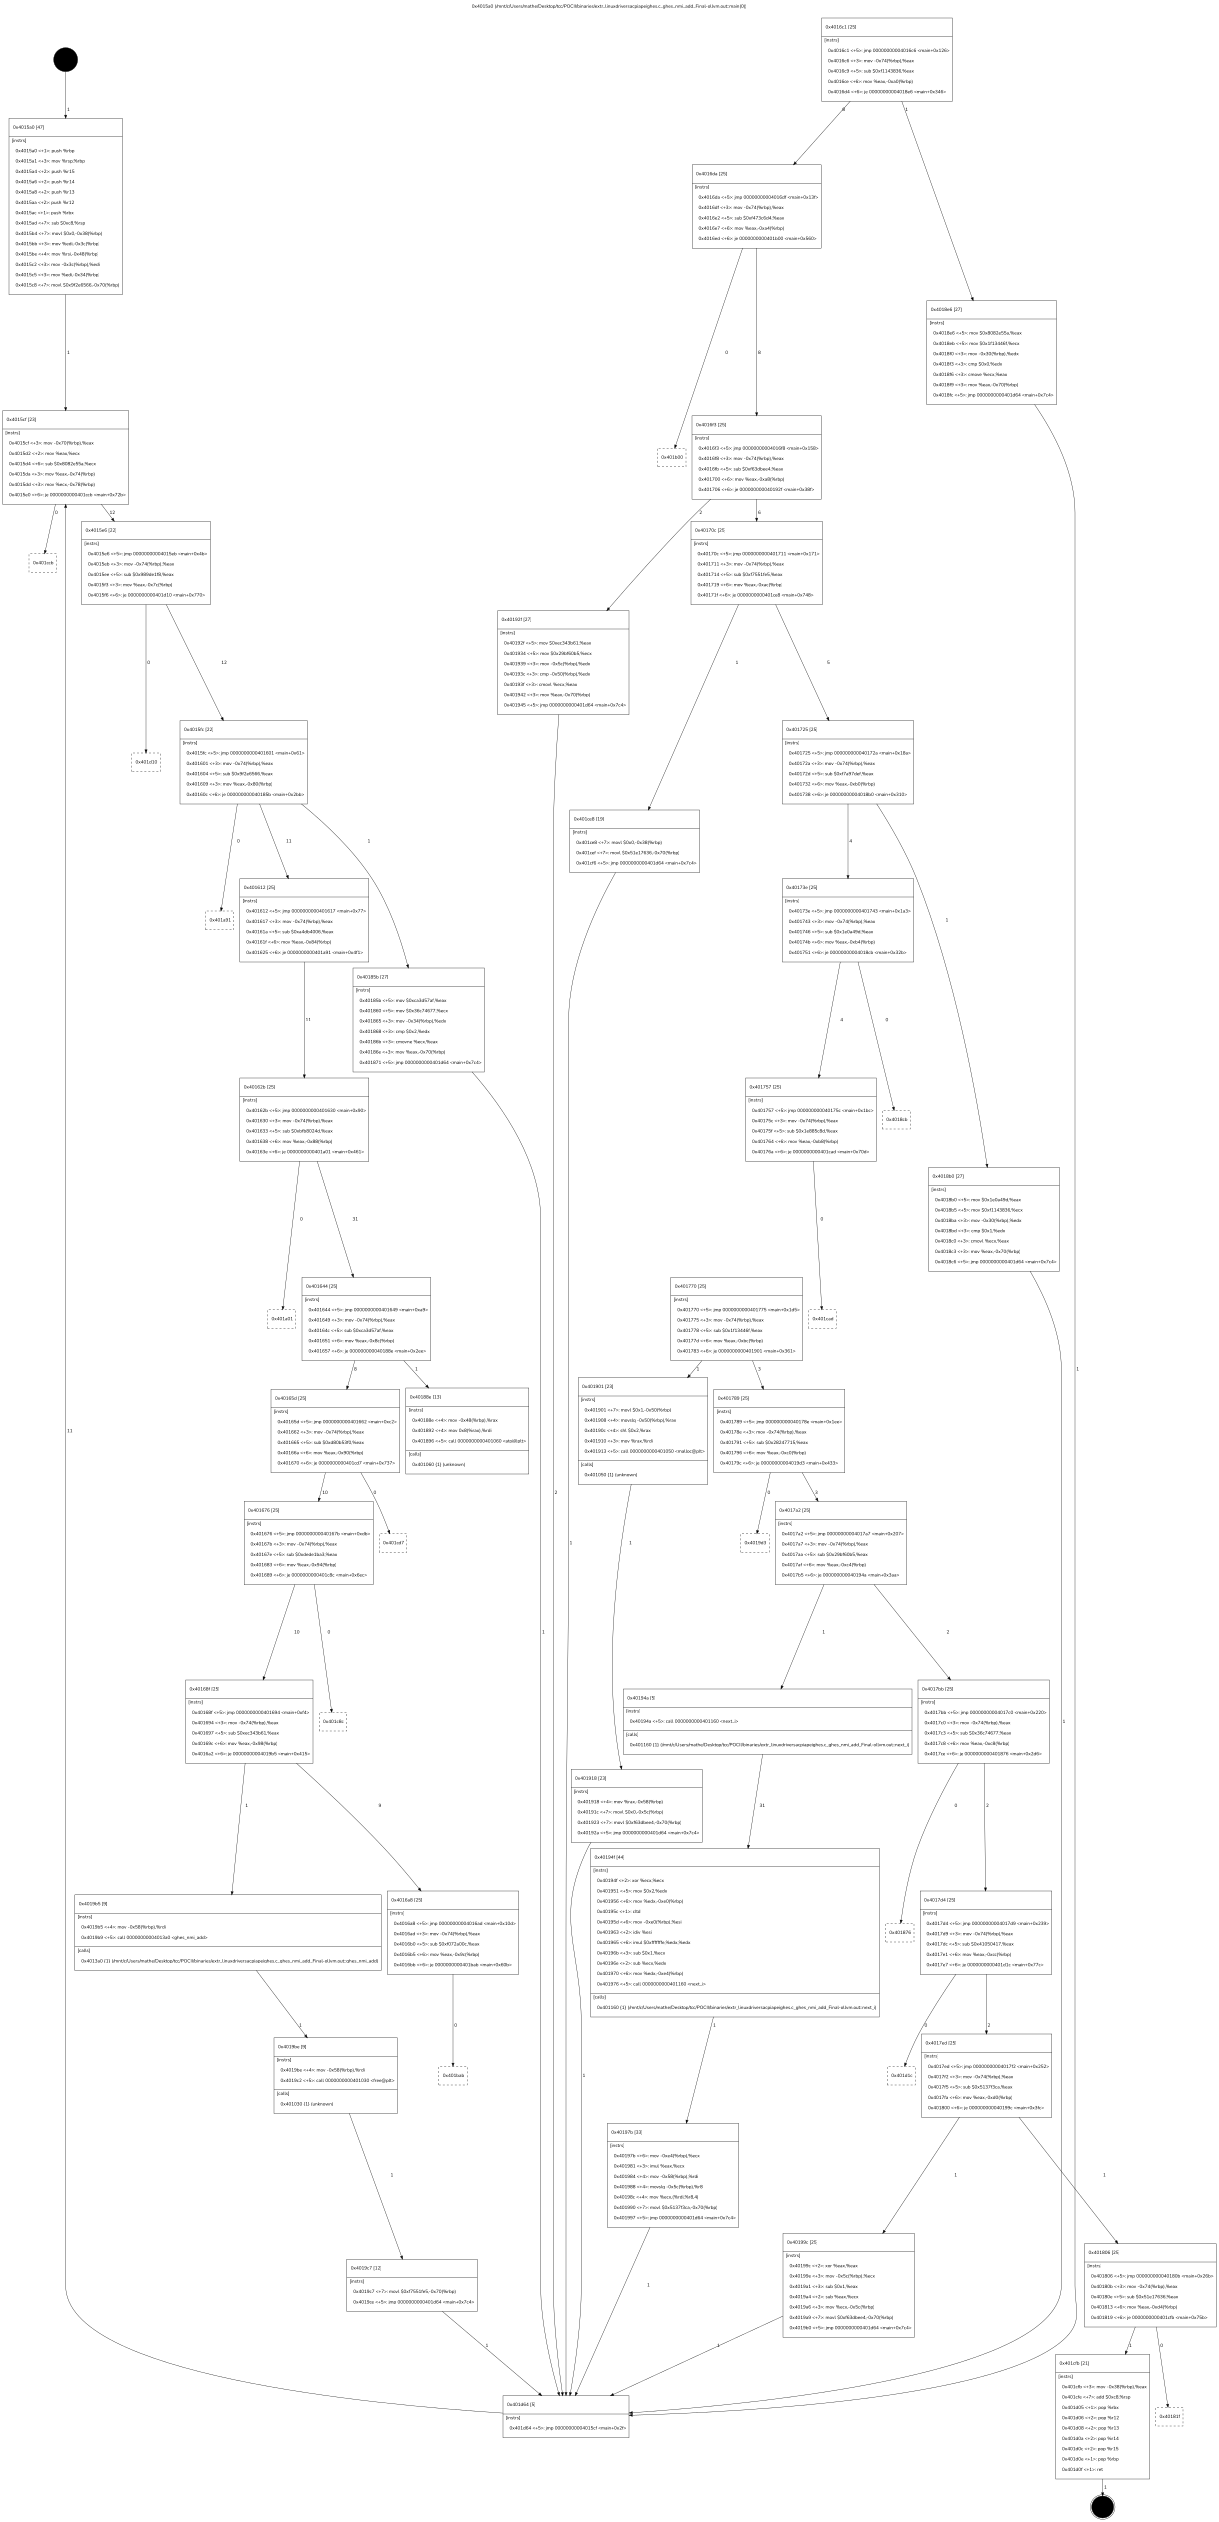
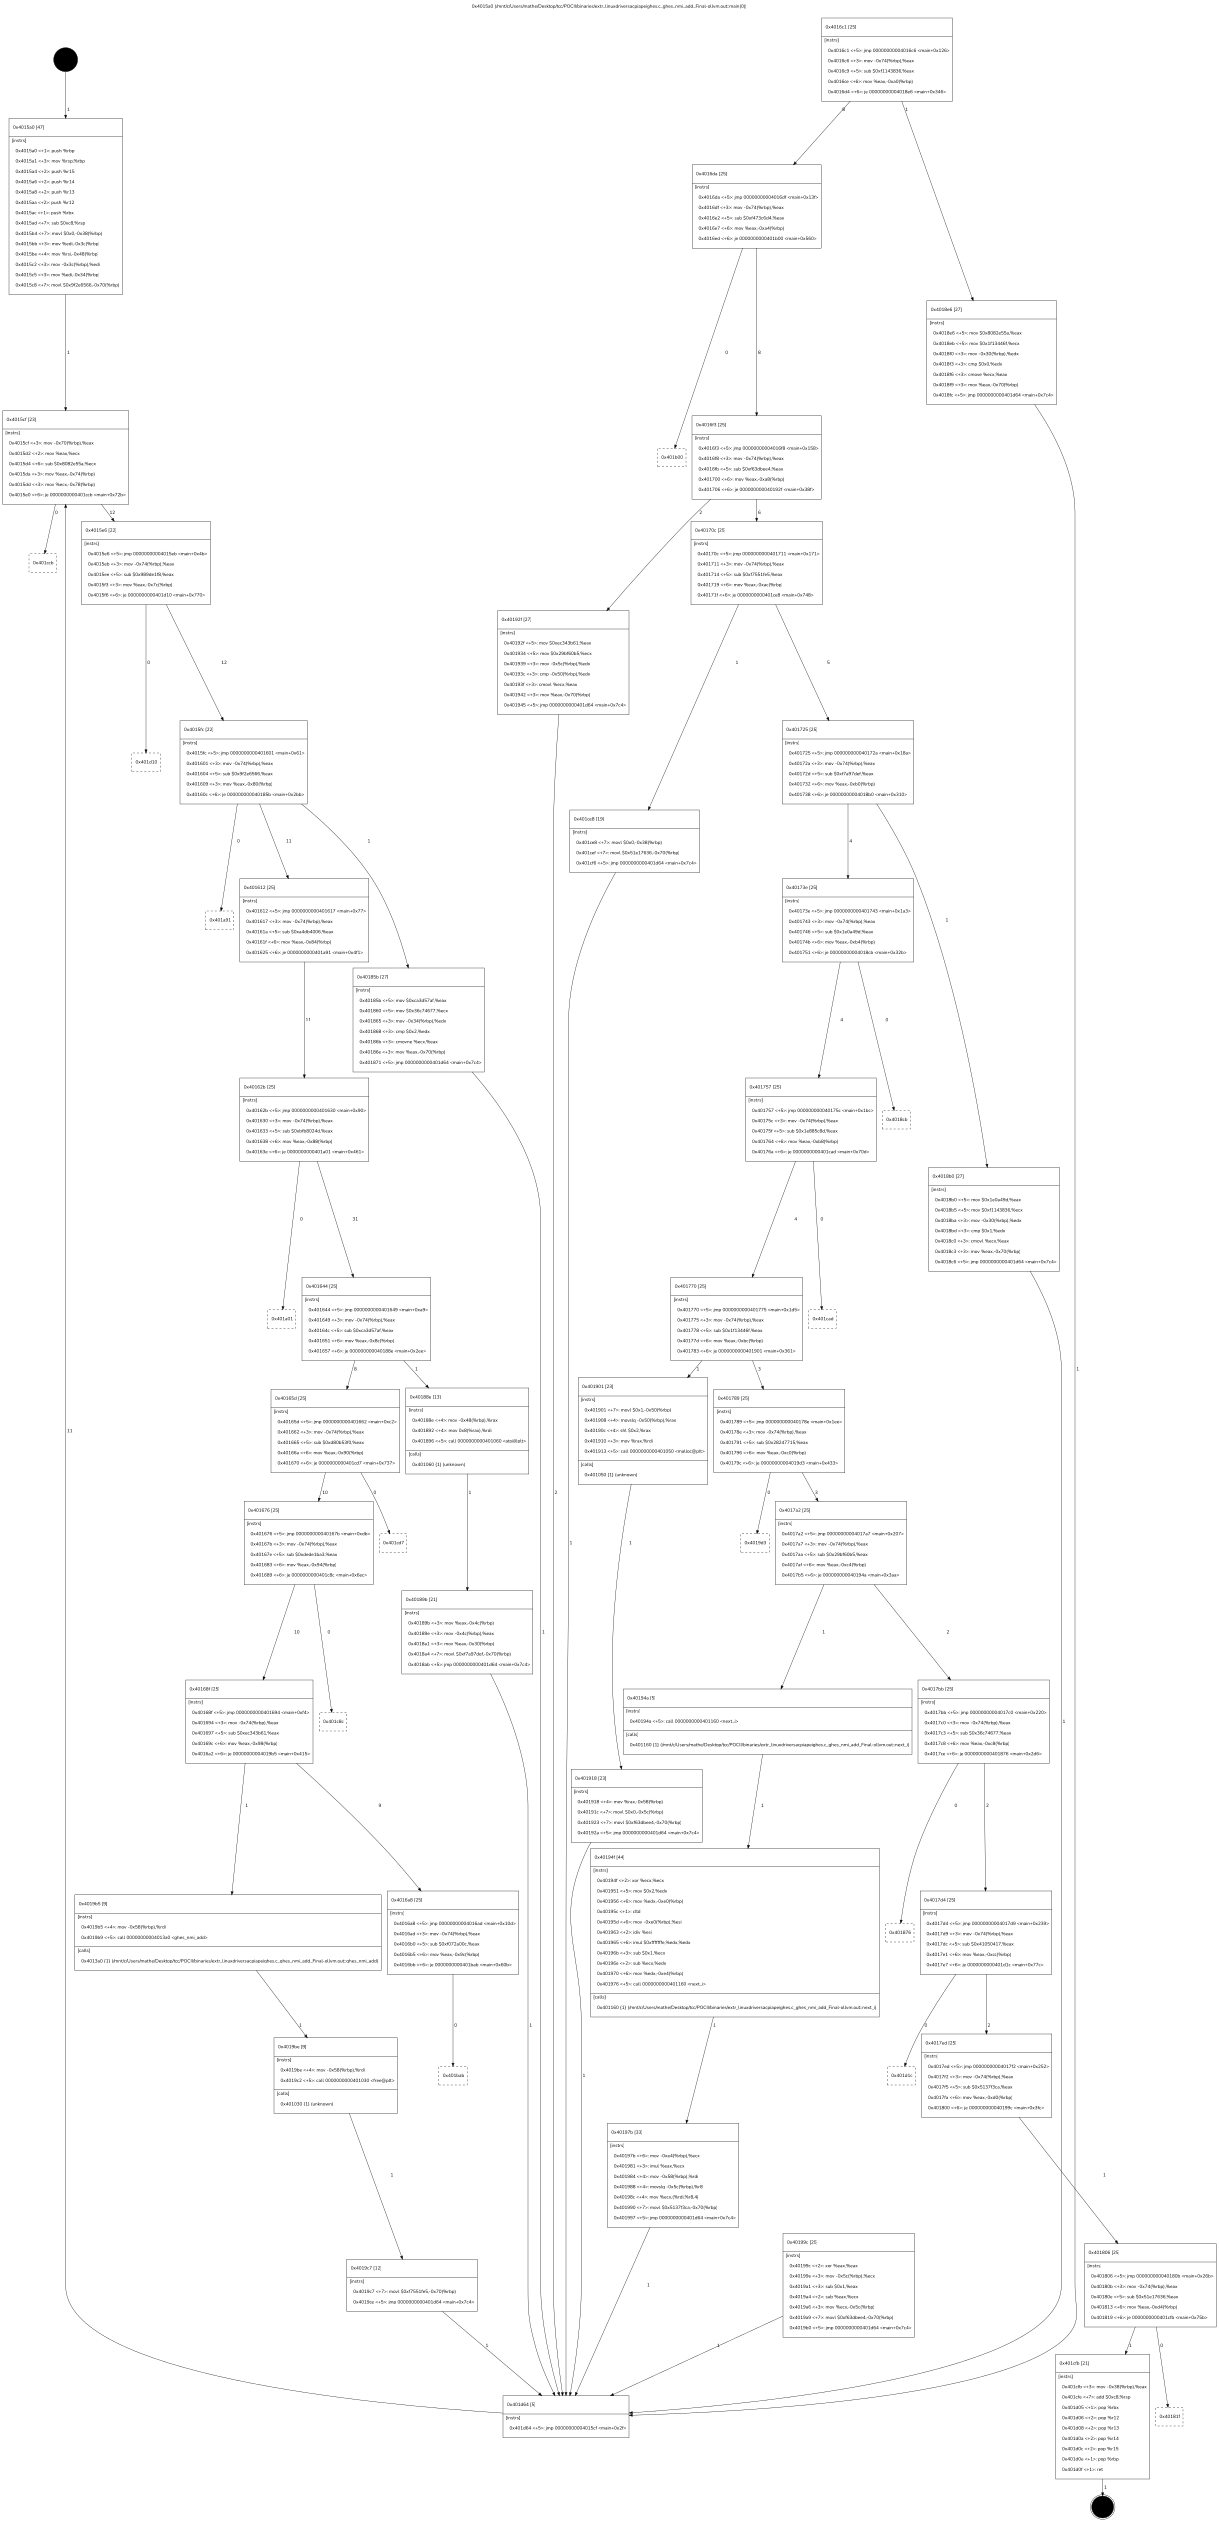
edge "0x401757 [25]" -> "0x401770 [25]": added, label "4"
node "0x40189b [21]": added
edge "0x40194a [5]" -> "0x40194f [44]": label " 31" -> " 1"
edge "0x4017ed [25]" -> "0x40199c [25]": removed, label "1"
